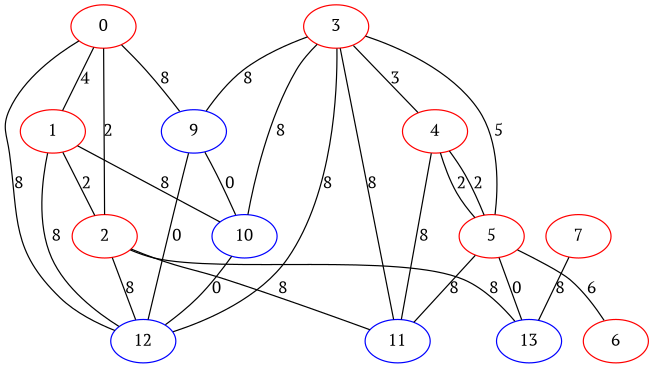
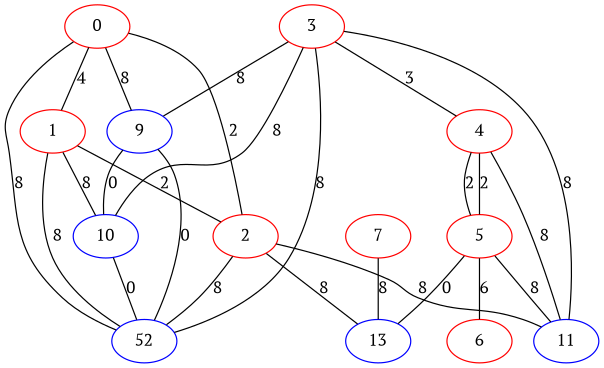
edge "3" -- "5": removed, label "5"
node "12": label "12" -> "52"
